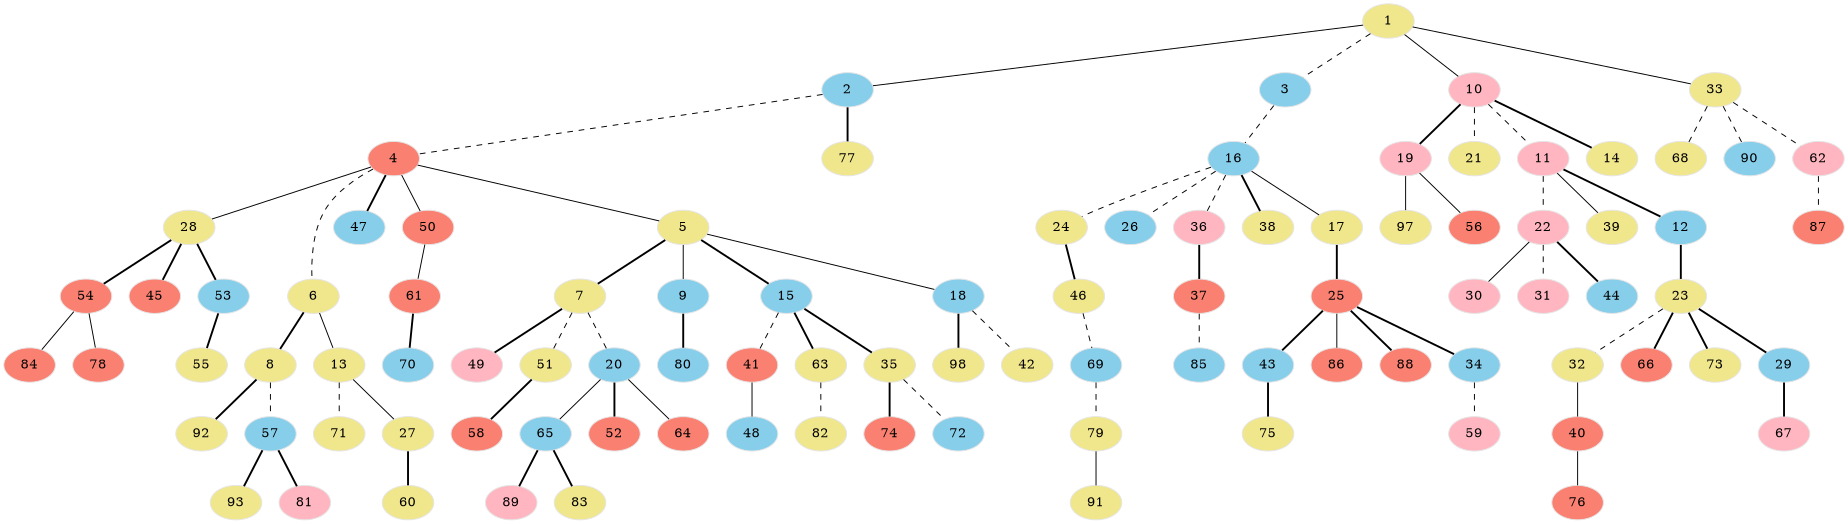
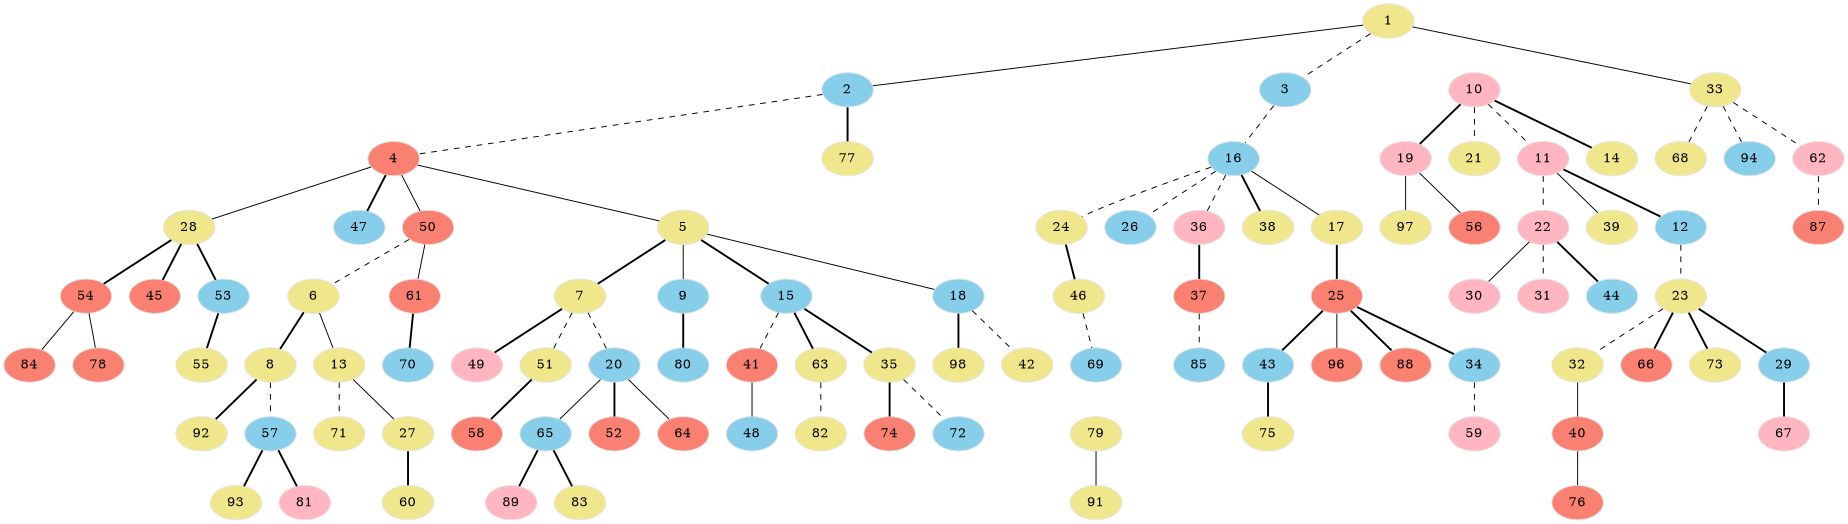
edge "1" -- "10": removed
node "90": label "90" -> "94"
edge "4" -- "6": now "50" -- "6"
edge "12" -- "23": style bold -> dashed
node "86": label "86" -> "96"
edge "69" -- "79": removed
